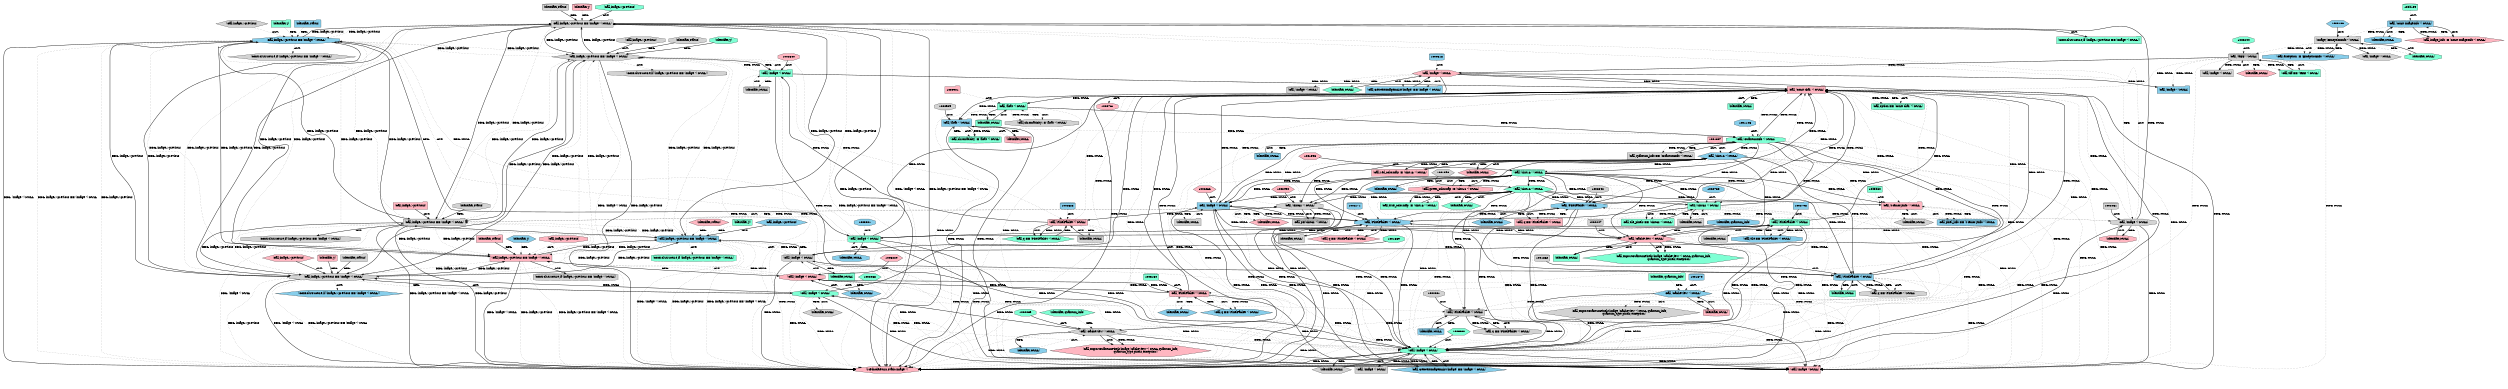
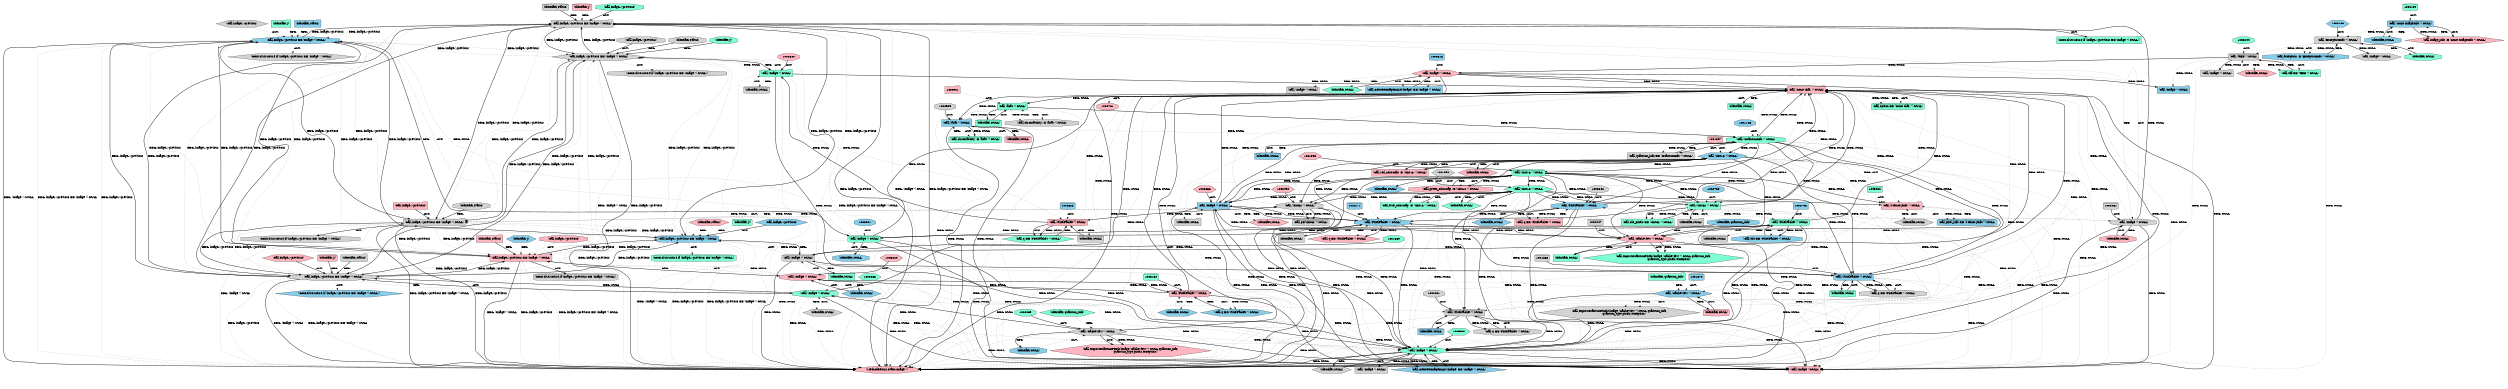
node "(Image,(ExceptionInfo *) NULL)": label "(Image,(ExceptionInfo *) NULL)" -> "(Call,(ExceptionInfo *) NULL)"
edge "(Call,(TIFF *) NULL)" -> "(Call,(const char *) NULL)": removed, label "DDG: NULL"
edge "(Call,(QuantumInfo *) NULL)" -> "(Call,(MemoryInfo *) NULL)": label "DDG: NULL" -> "DDG: AST"
